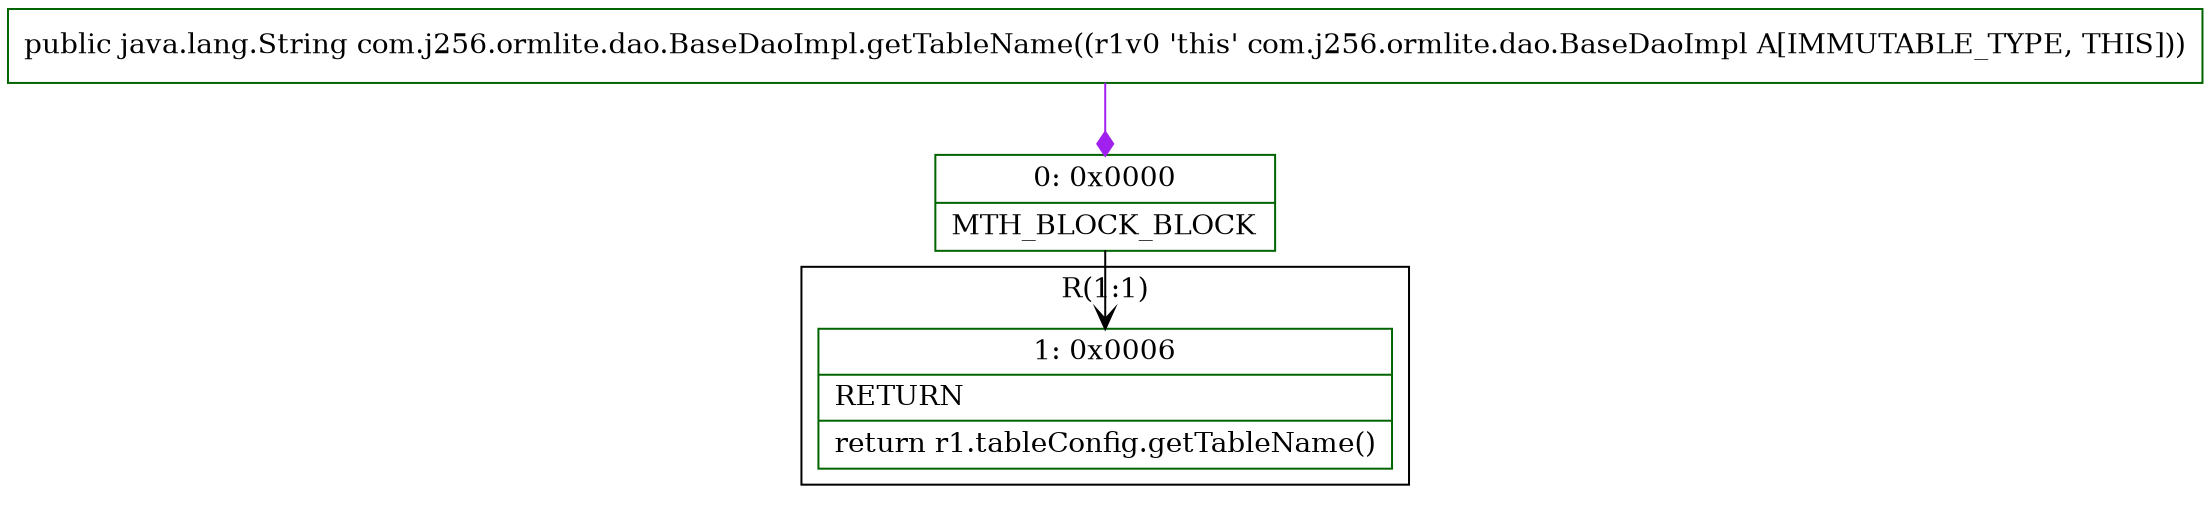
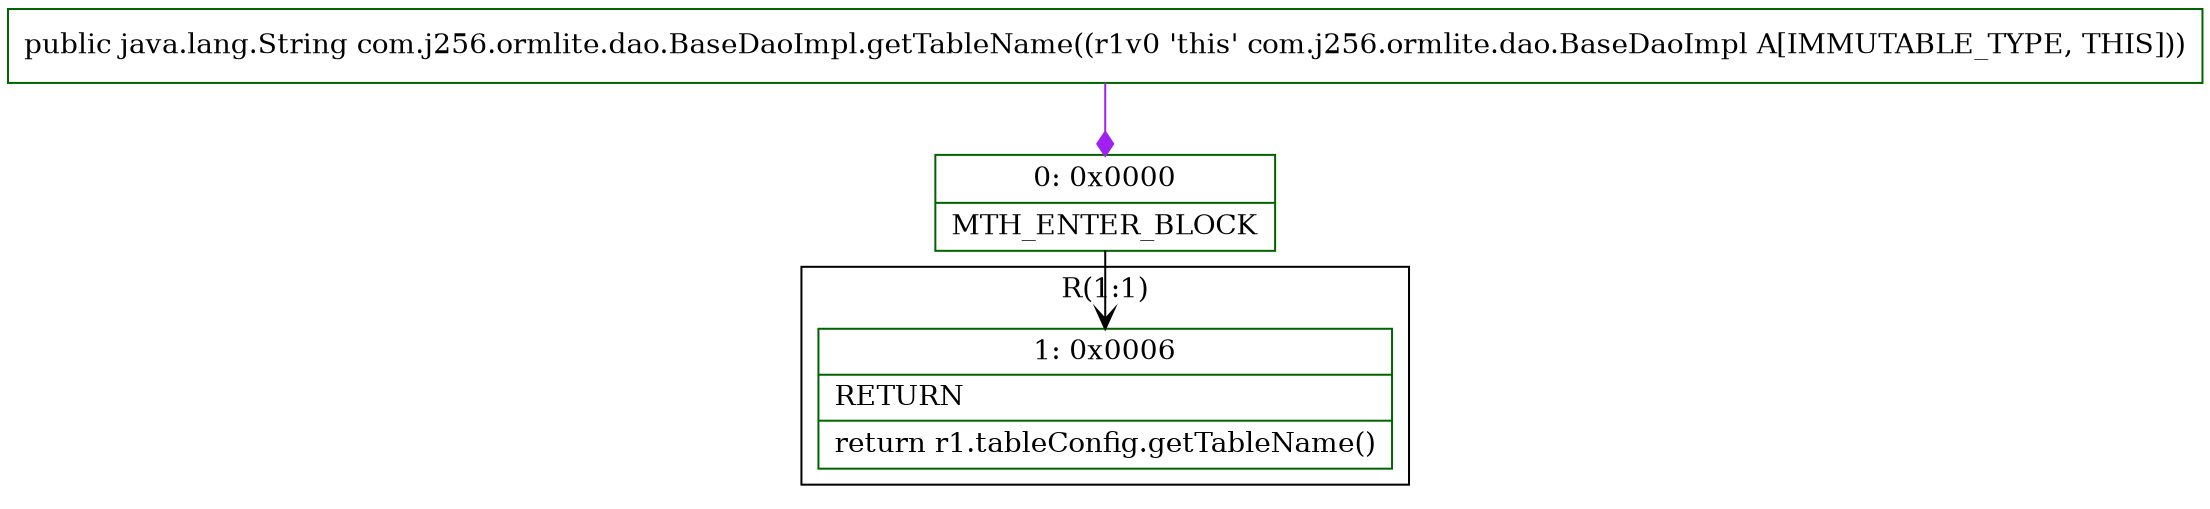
node "0: 0x0000": text "MTH_BLOCK_BLOCK" -> "MTH_ENTER_BLOCK"
